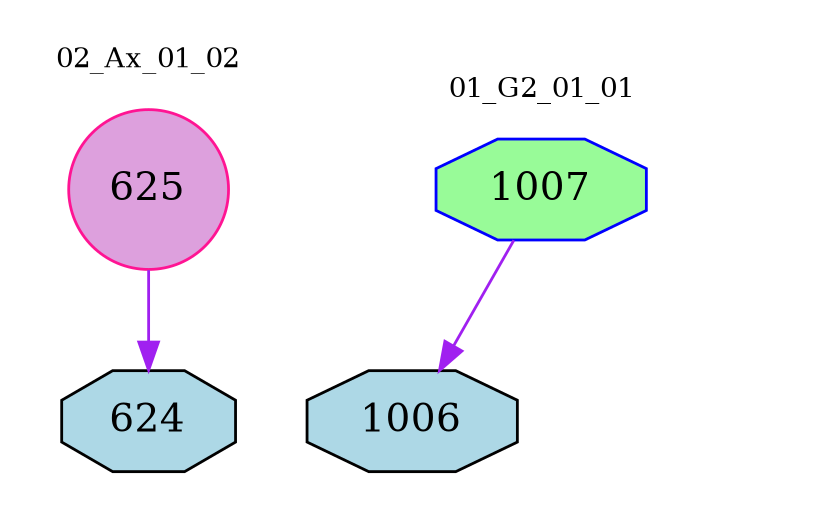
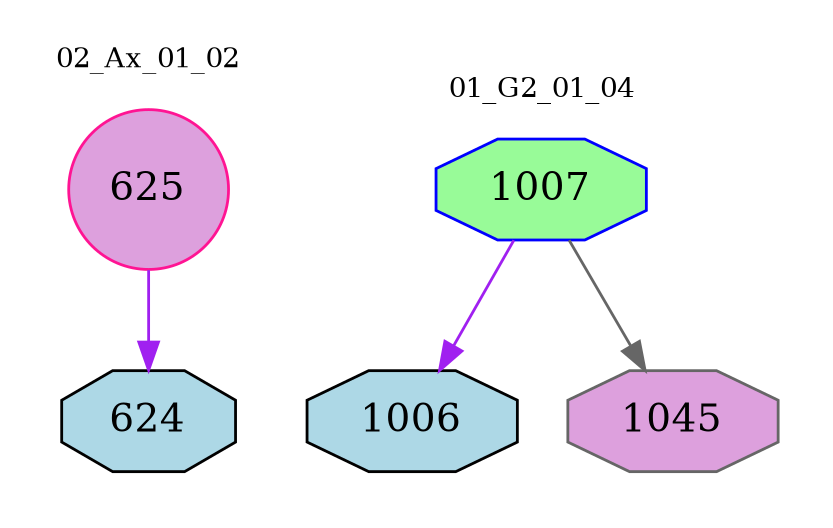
cluster "01_G2_01_01": label "01_G2_01_01" -> "01_G2_01_04"
node "1045": added
